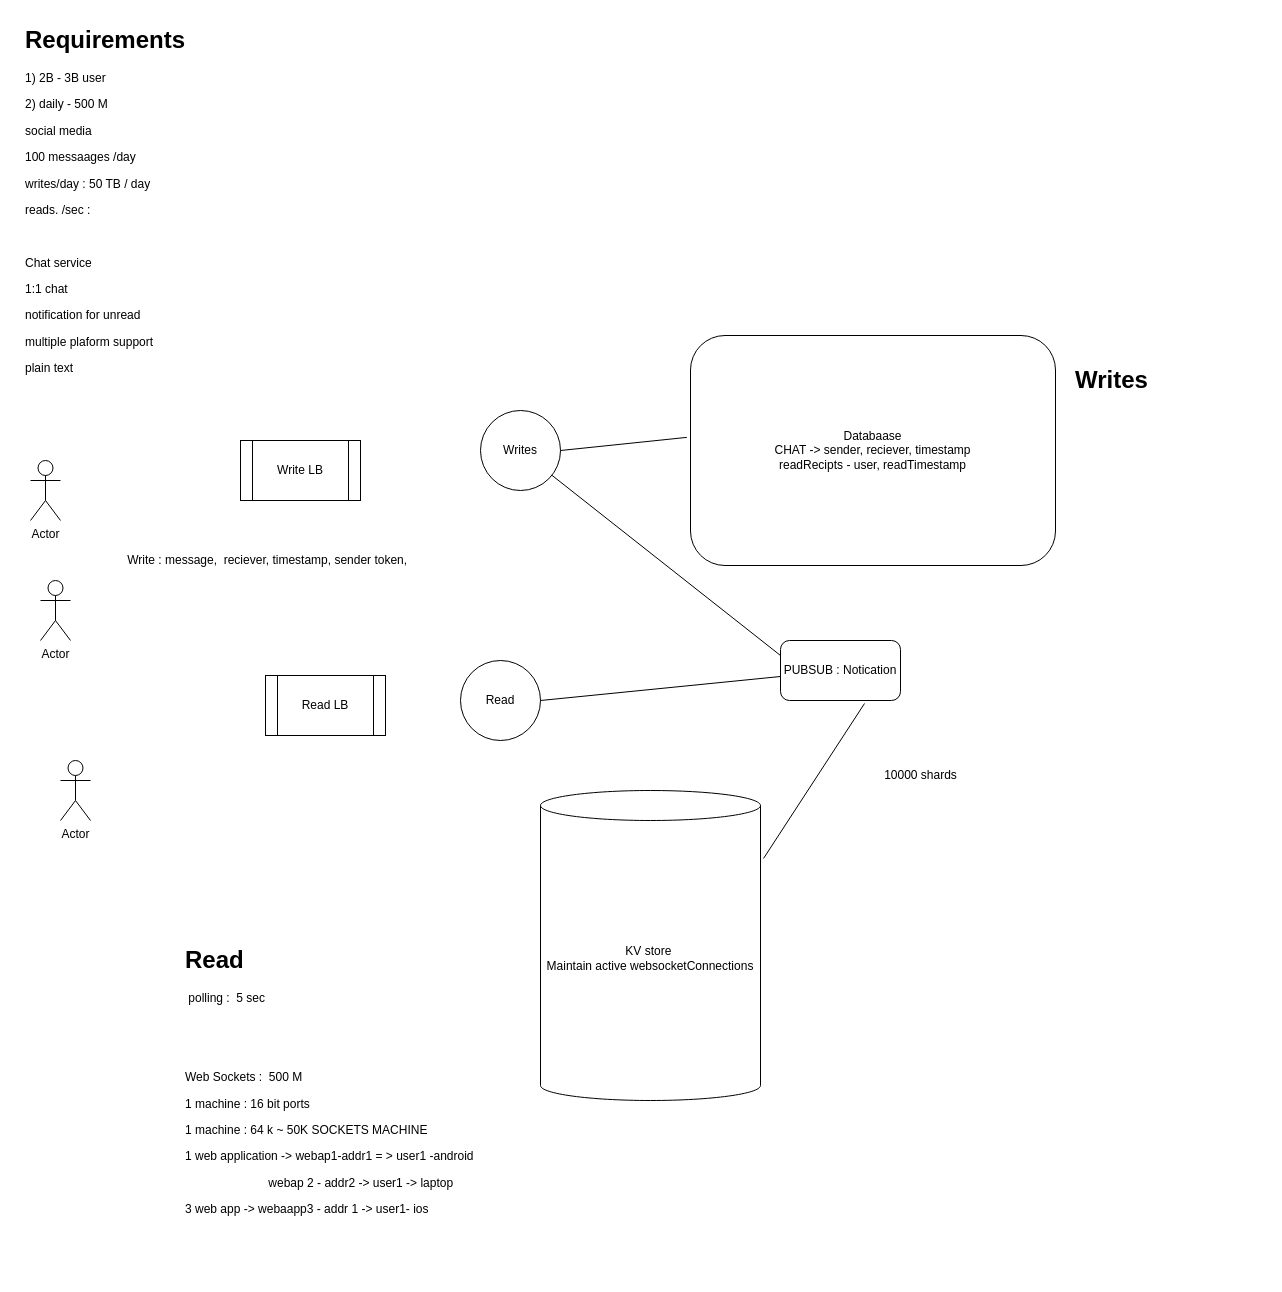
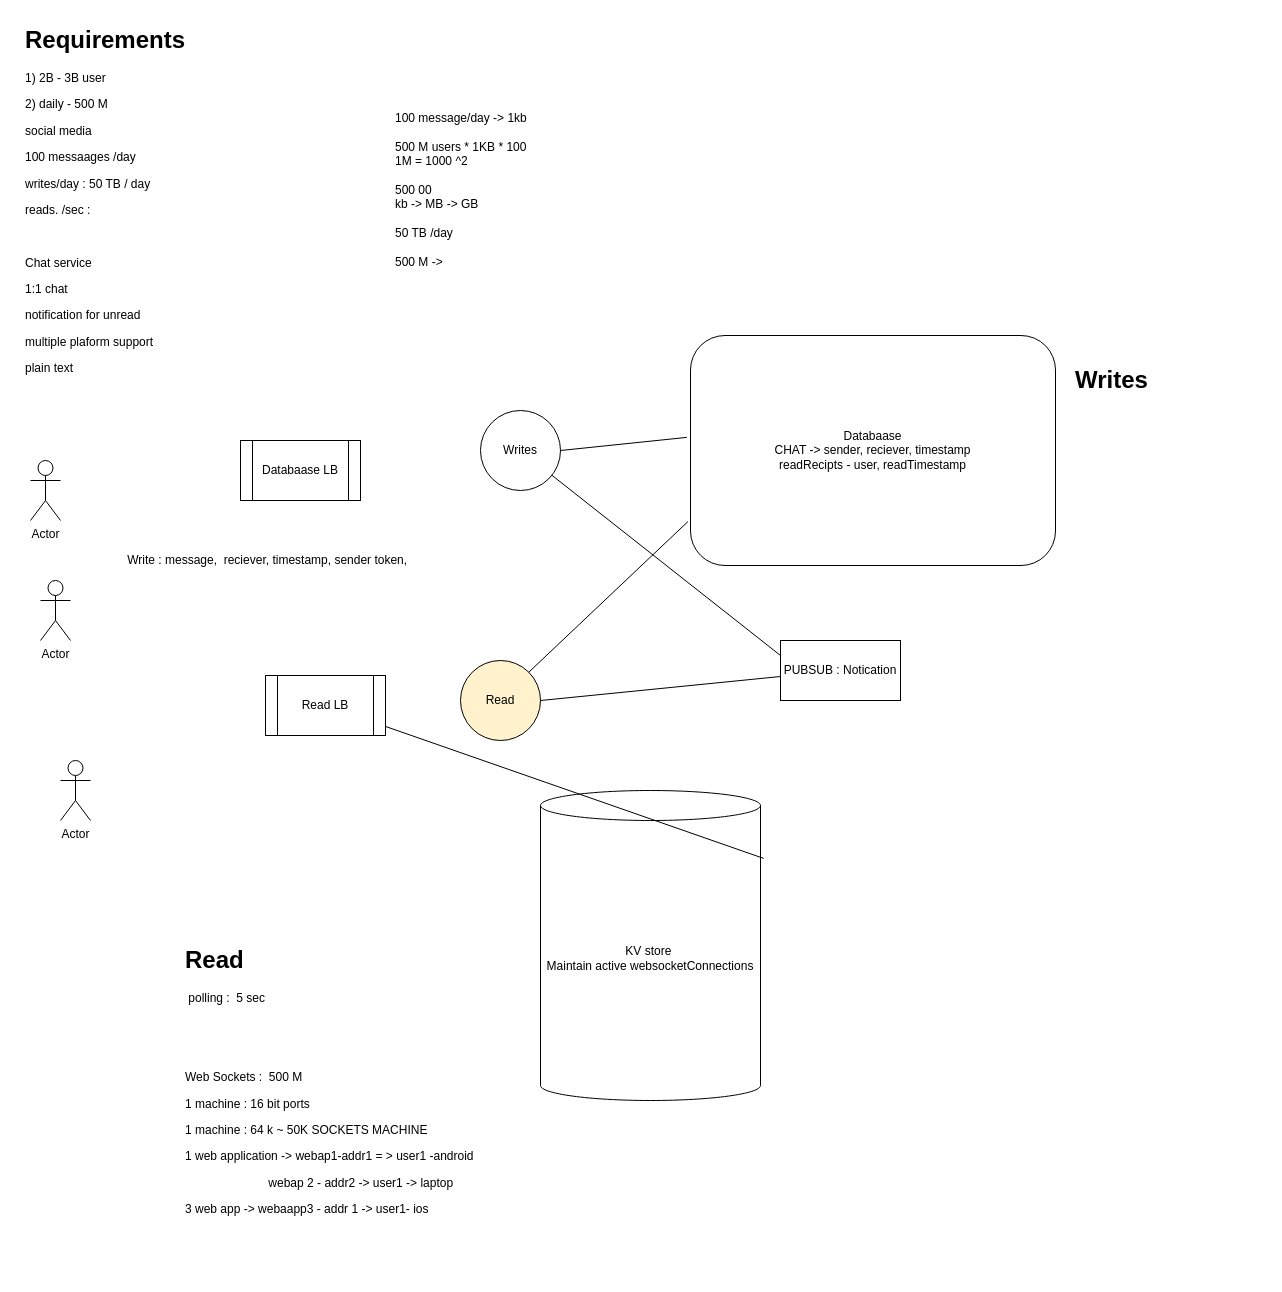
node "100 message/day -> 1kb 500 M users * 1KB * 100 1M = 1000 ^2 500 00 kb -> MB -> GB 50 TB /day 500 M ->": added
node "Write LB": label "Write LB" -> "Databaase LB"
edge "Databaase CHAT -> sender, reciever, timestamp readRecipts - user, readTimestamp" -- "Read": added
node "PUBSUB : Notication": shape rounded rectangle -> rectangle
node "Read": fillcolor #ffffff -> #fff2cc
node "10000 shards": removed
edge "PUBSUB : Notication" -- "KV store Maintain active websocketConnections": now "Read LB" -- "KV store Maintain active websocketConnections"
